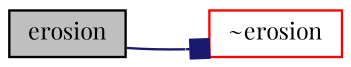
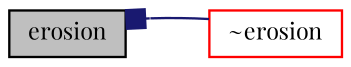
edge "erosion" -> "~erosion": reversed
